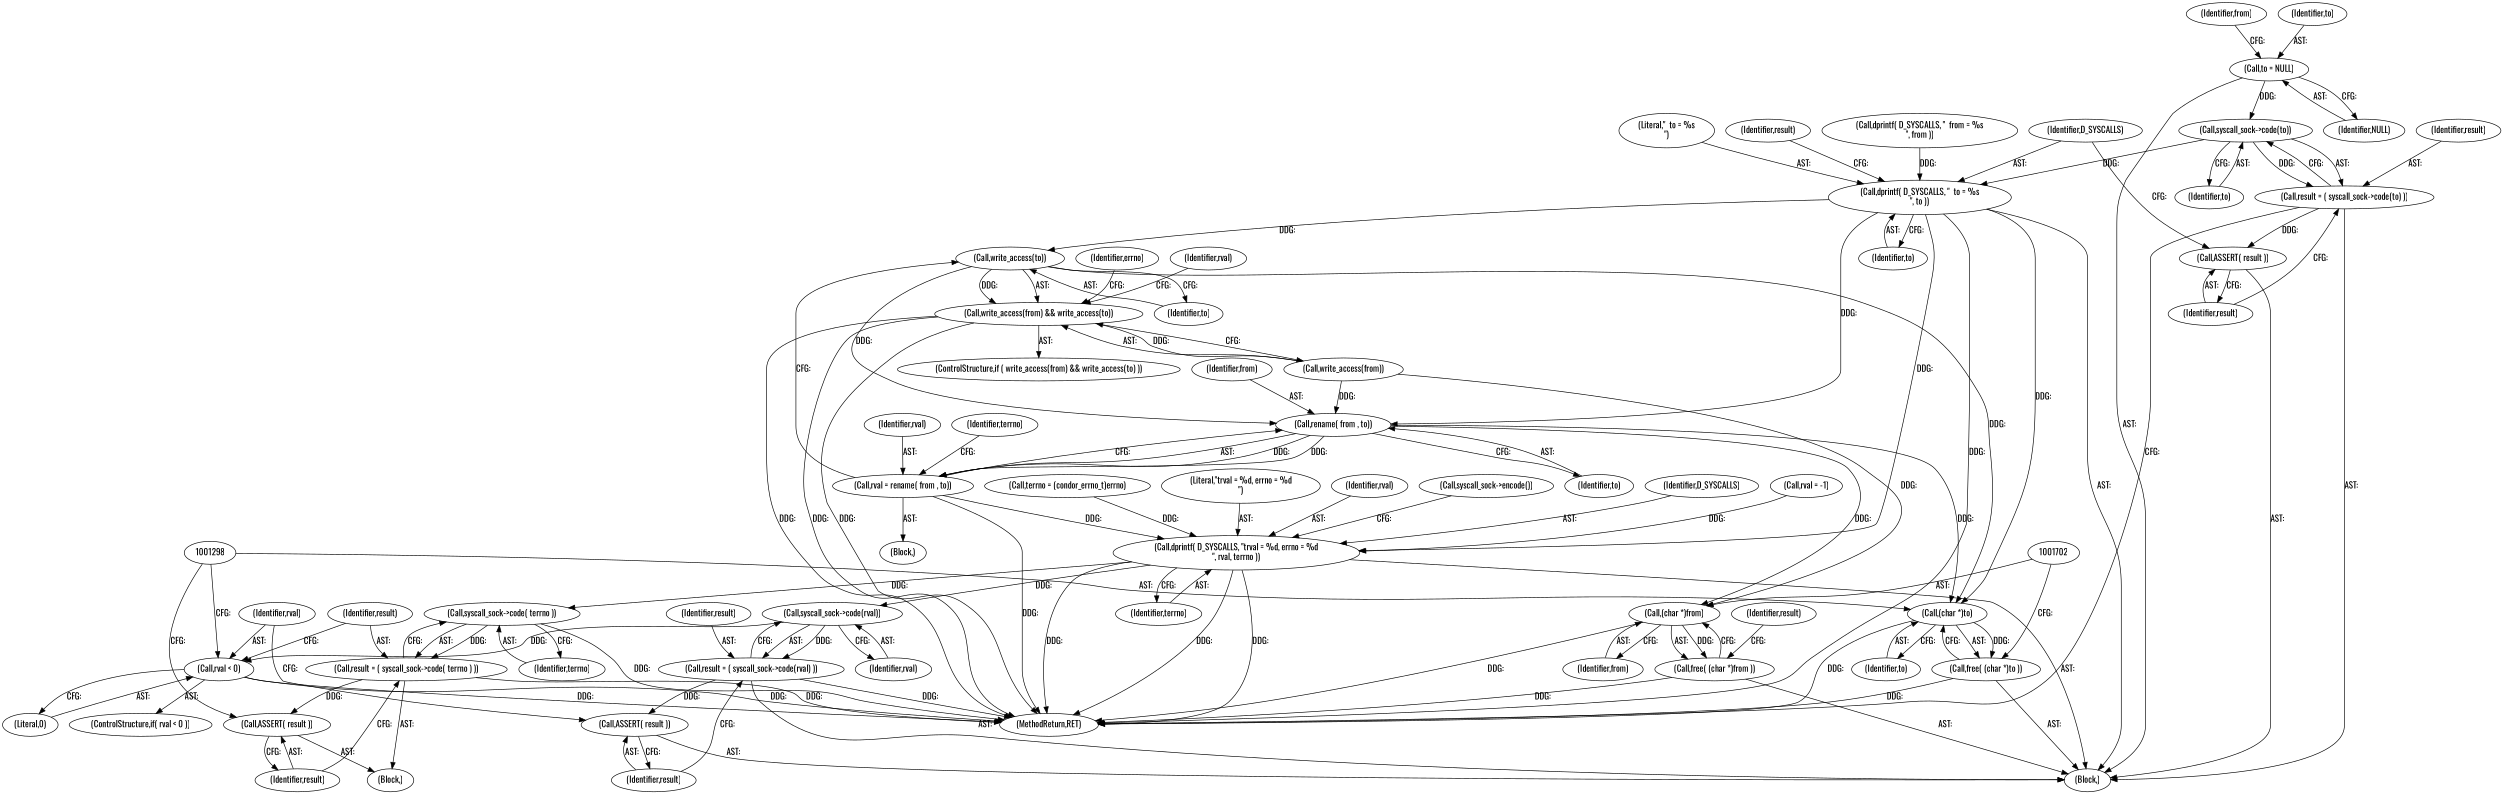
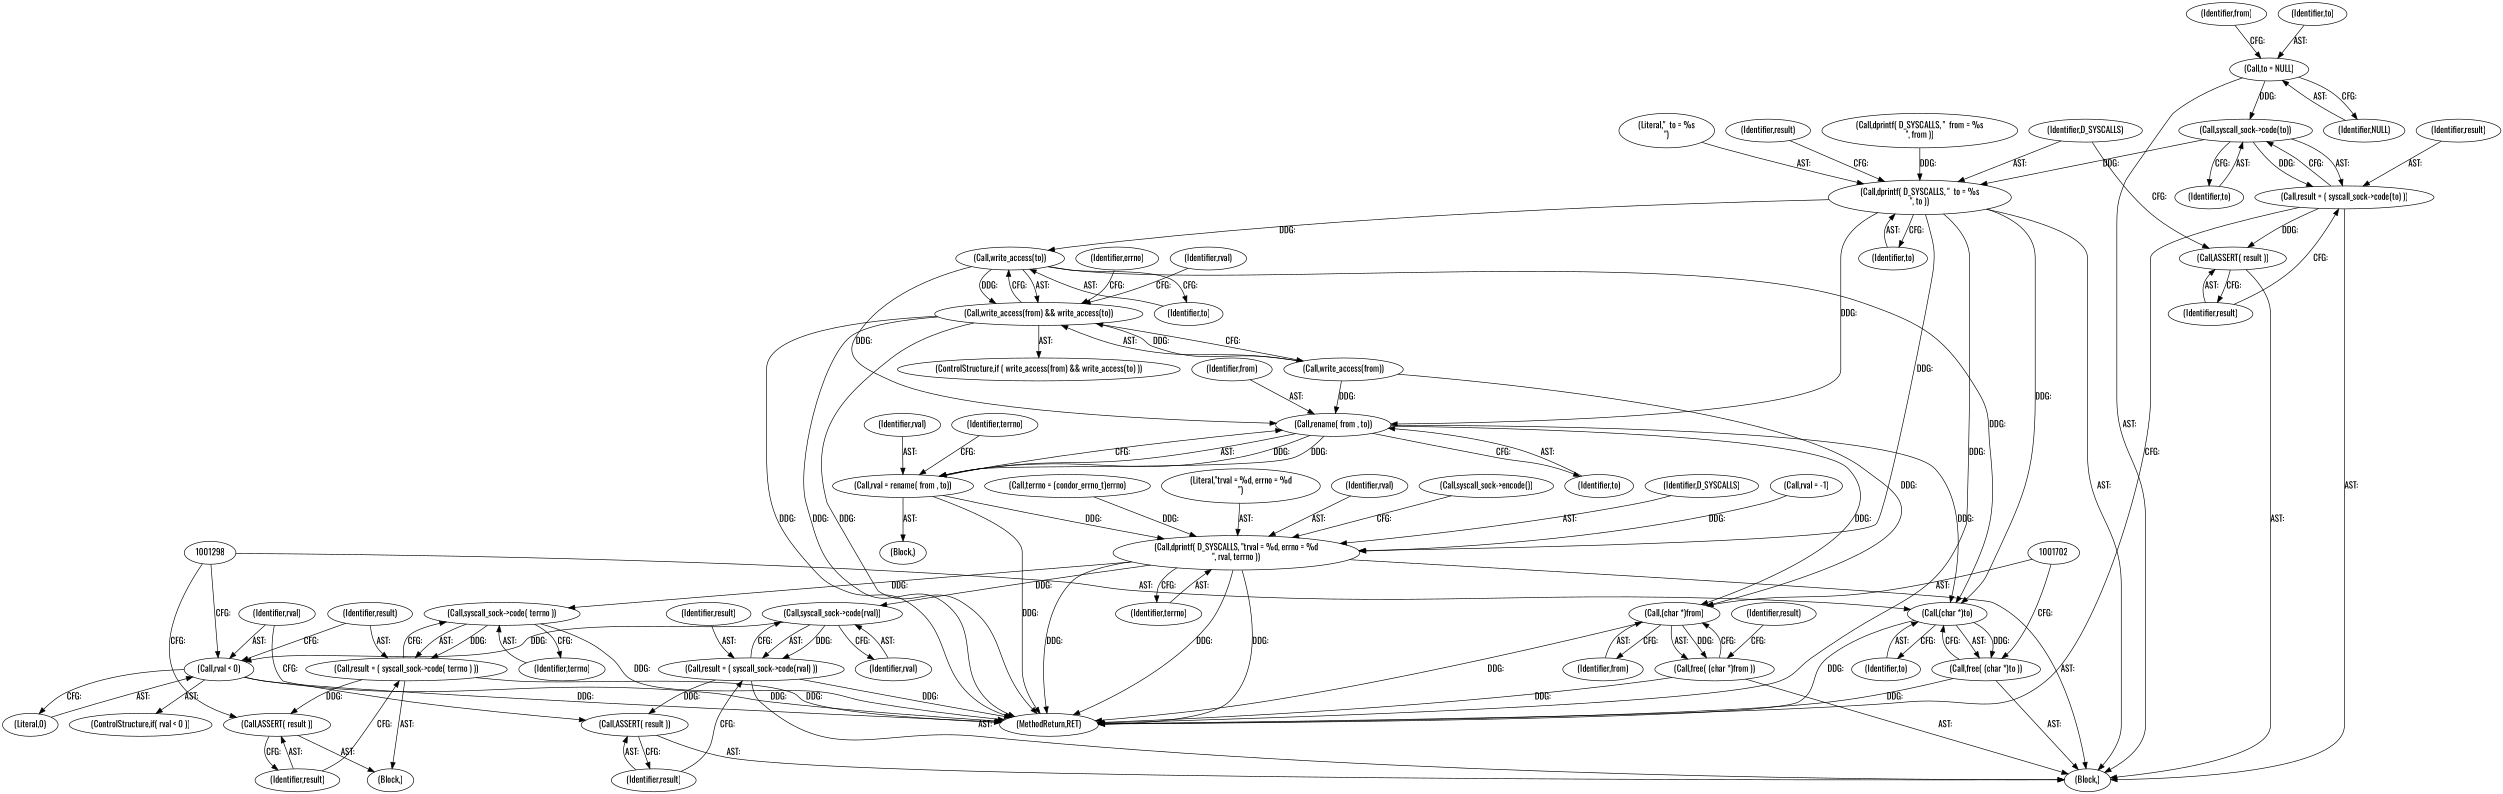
edge "(Call,rval = rename( from , to))" -> "(Call,write_access(to))": now "(Call,write_access(from) && write_access(to))" -> "(Call,write_access(to))"
